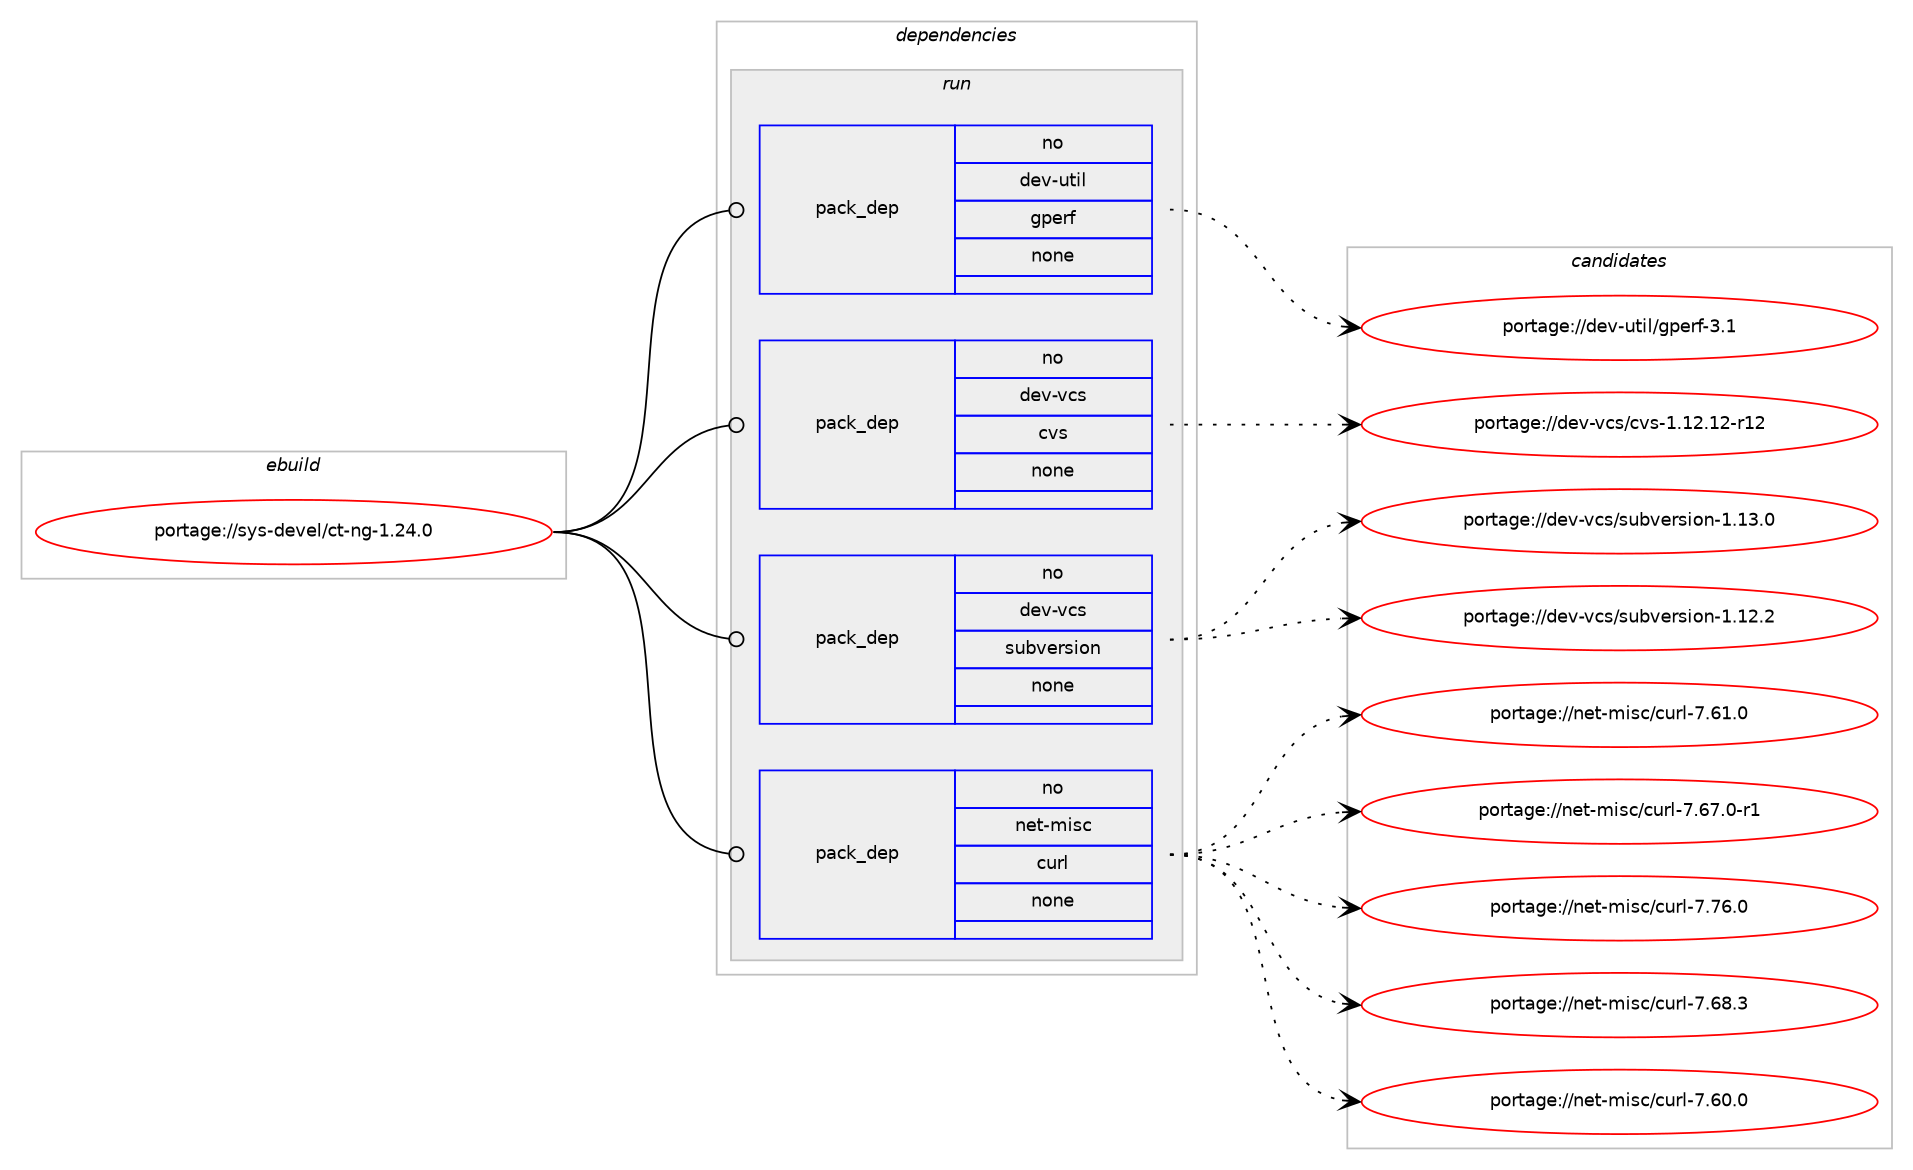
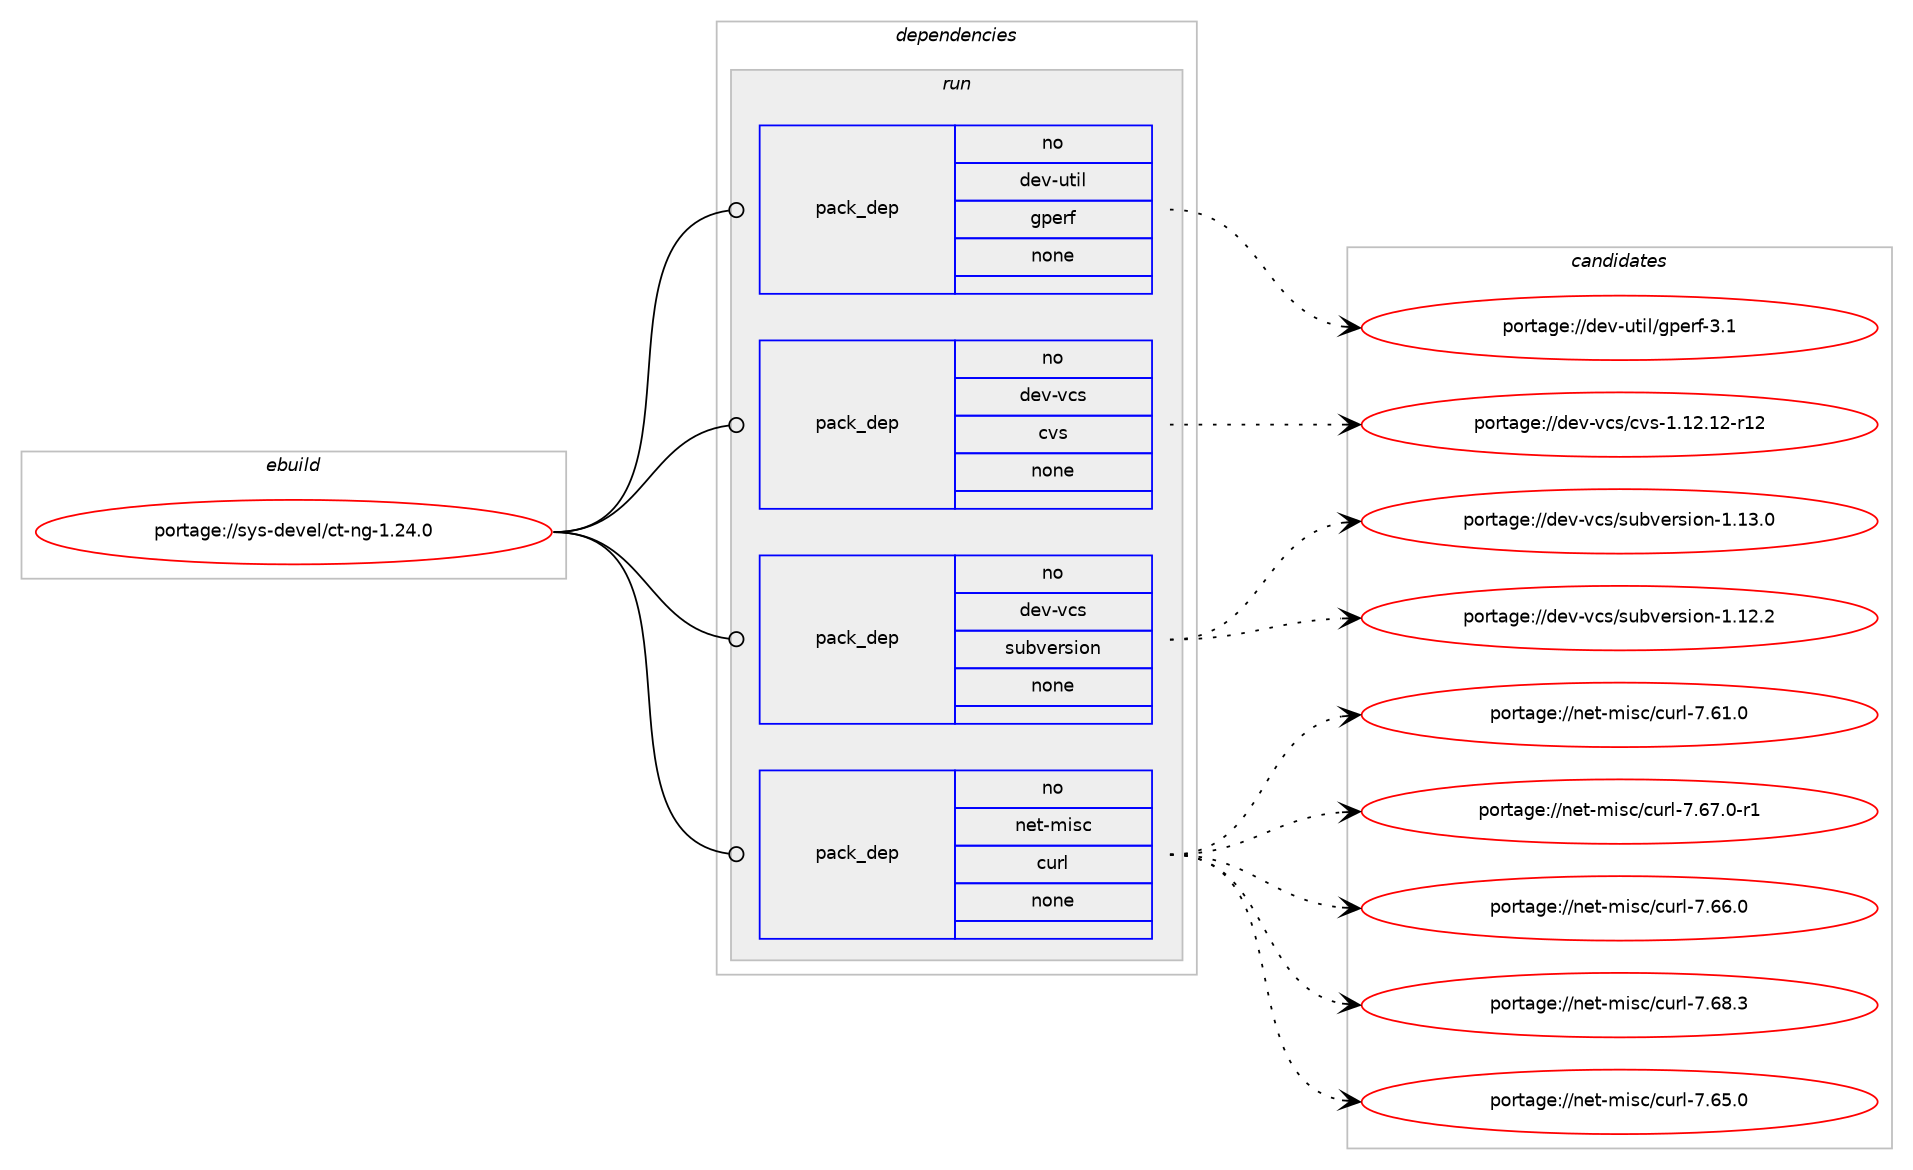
node "portage://net-misc/curl-7.76.0": label "portage://net-misc/curl-7.76.0" -> "portage://net-misc/curl-7.66.0"
node "portage://net-misc/curl-7.60.0": label "portage://net-misc/curl-7.60.0" -> "portage://net-misc/curl-7.65.0"
